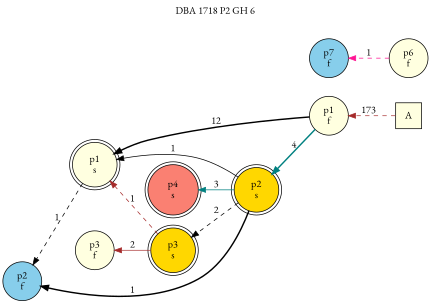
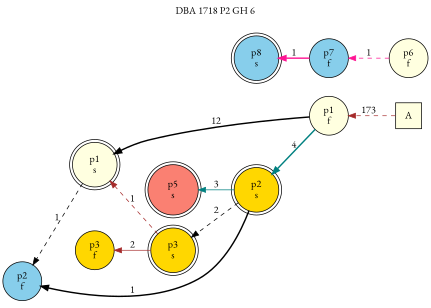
node "p8 s": added
edge "p2 s" -> "p1 s": removed, label "1"
node "p4 s": label "p4 s" -> "p5 s"
node "p3 f": fillcolor lightyellow -> gold
